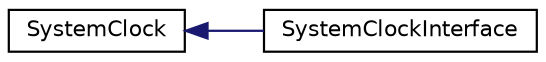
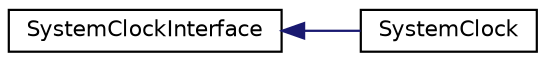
edge "SystemClockInterface" -> "SystemClock": reversed
